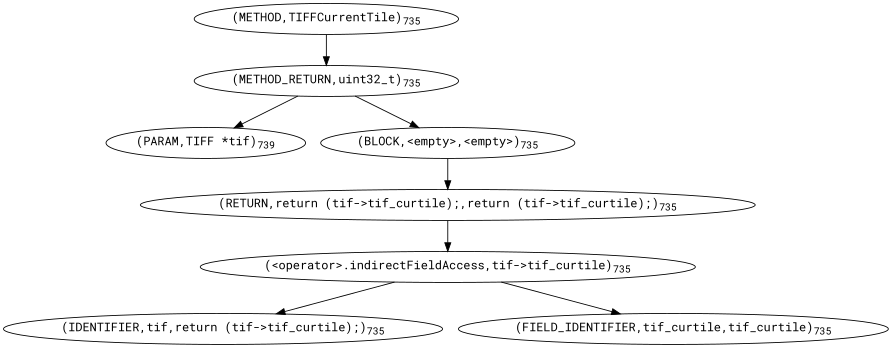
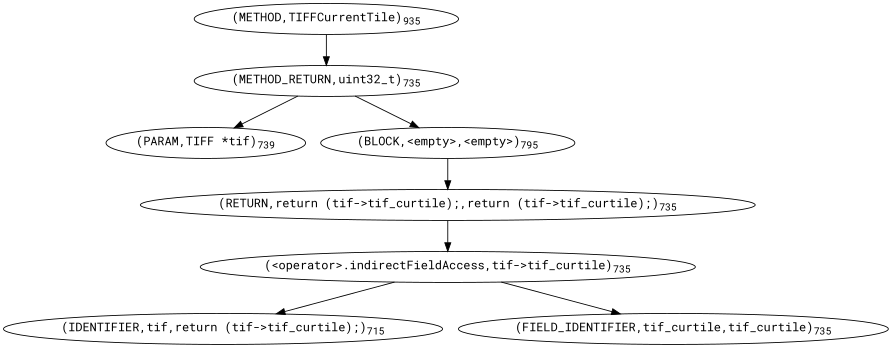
node "(METHOD,TIFFCurrentTile)": text "735" -> "935"
node "(BLOCK,<empty>,<empty>)": text "735" -> "795"
node "(IDENTIFIER,tif,return (tif->tif_curtile);)": text "735" -> "715"
